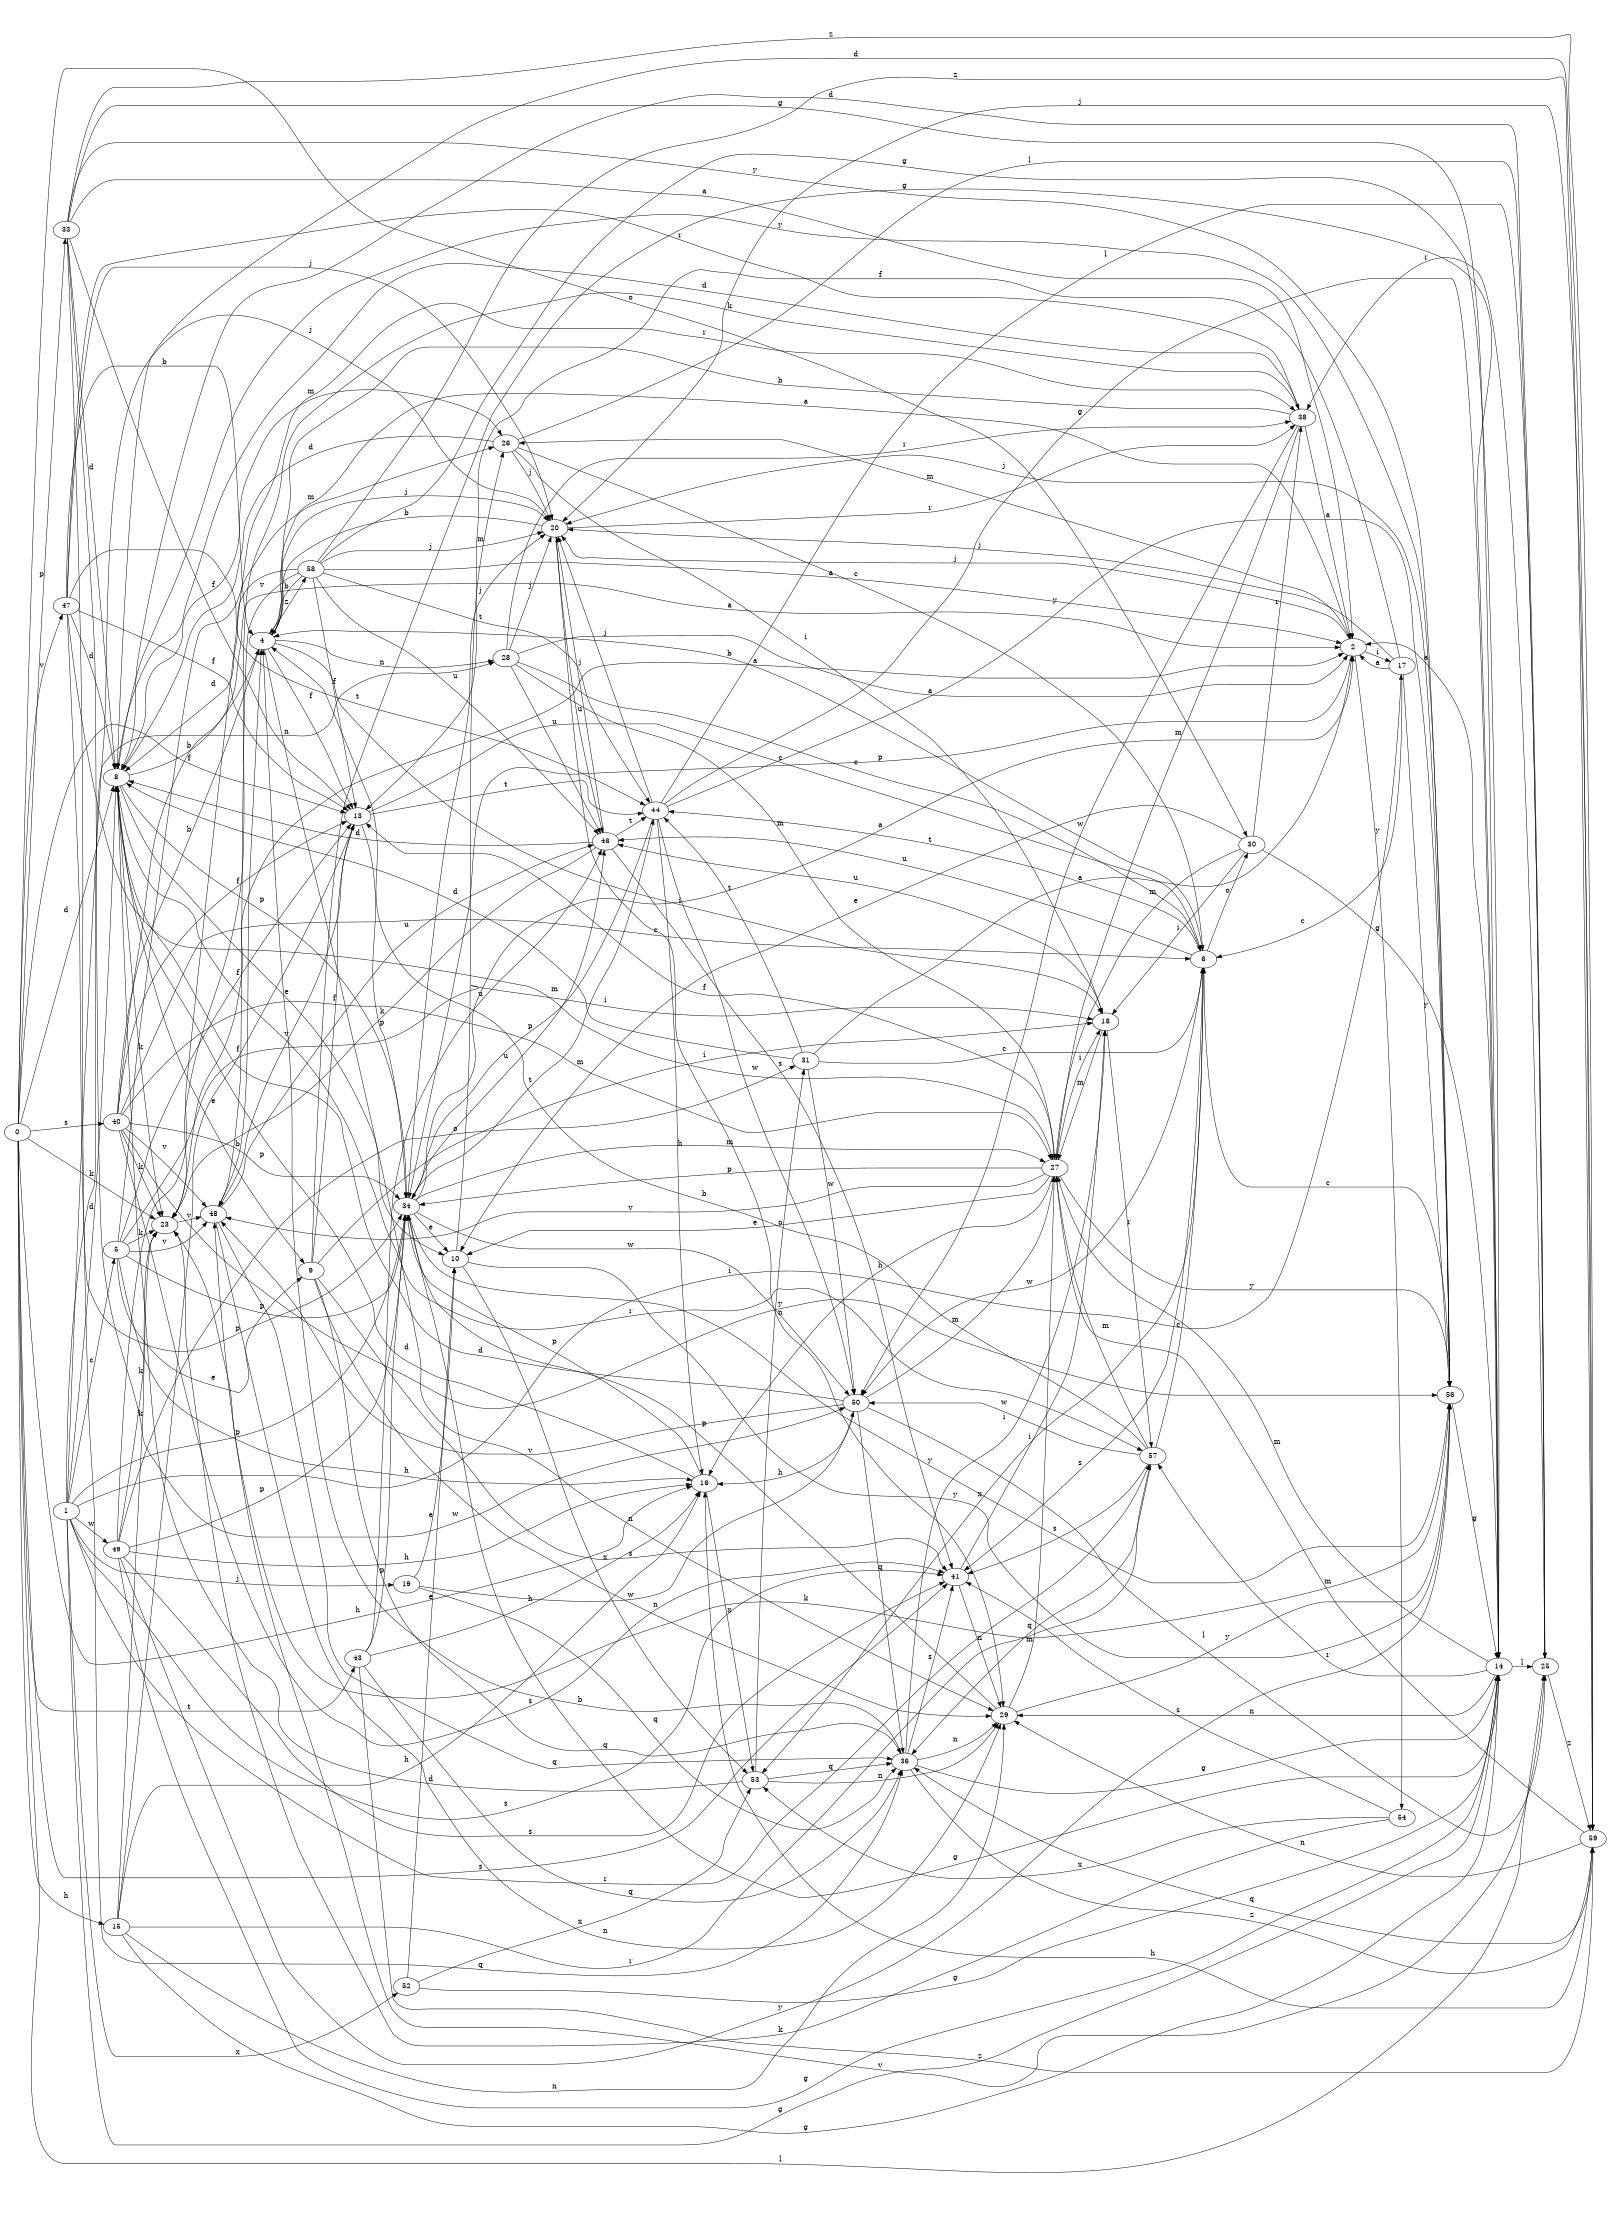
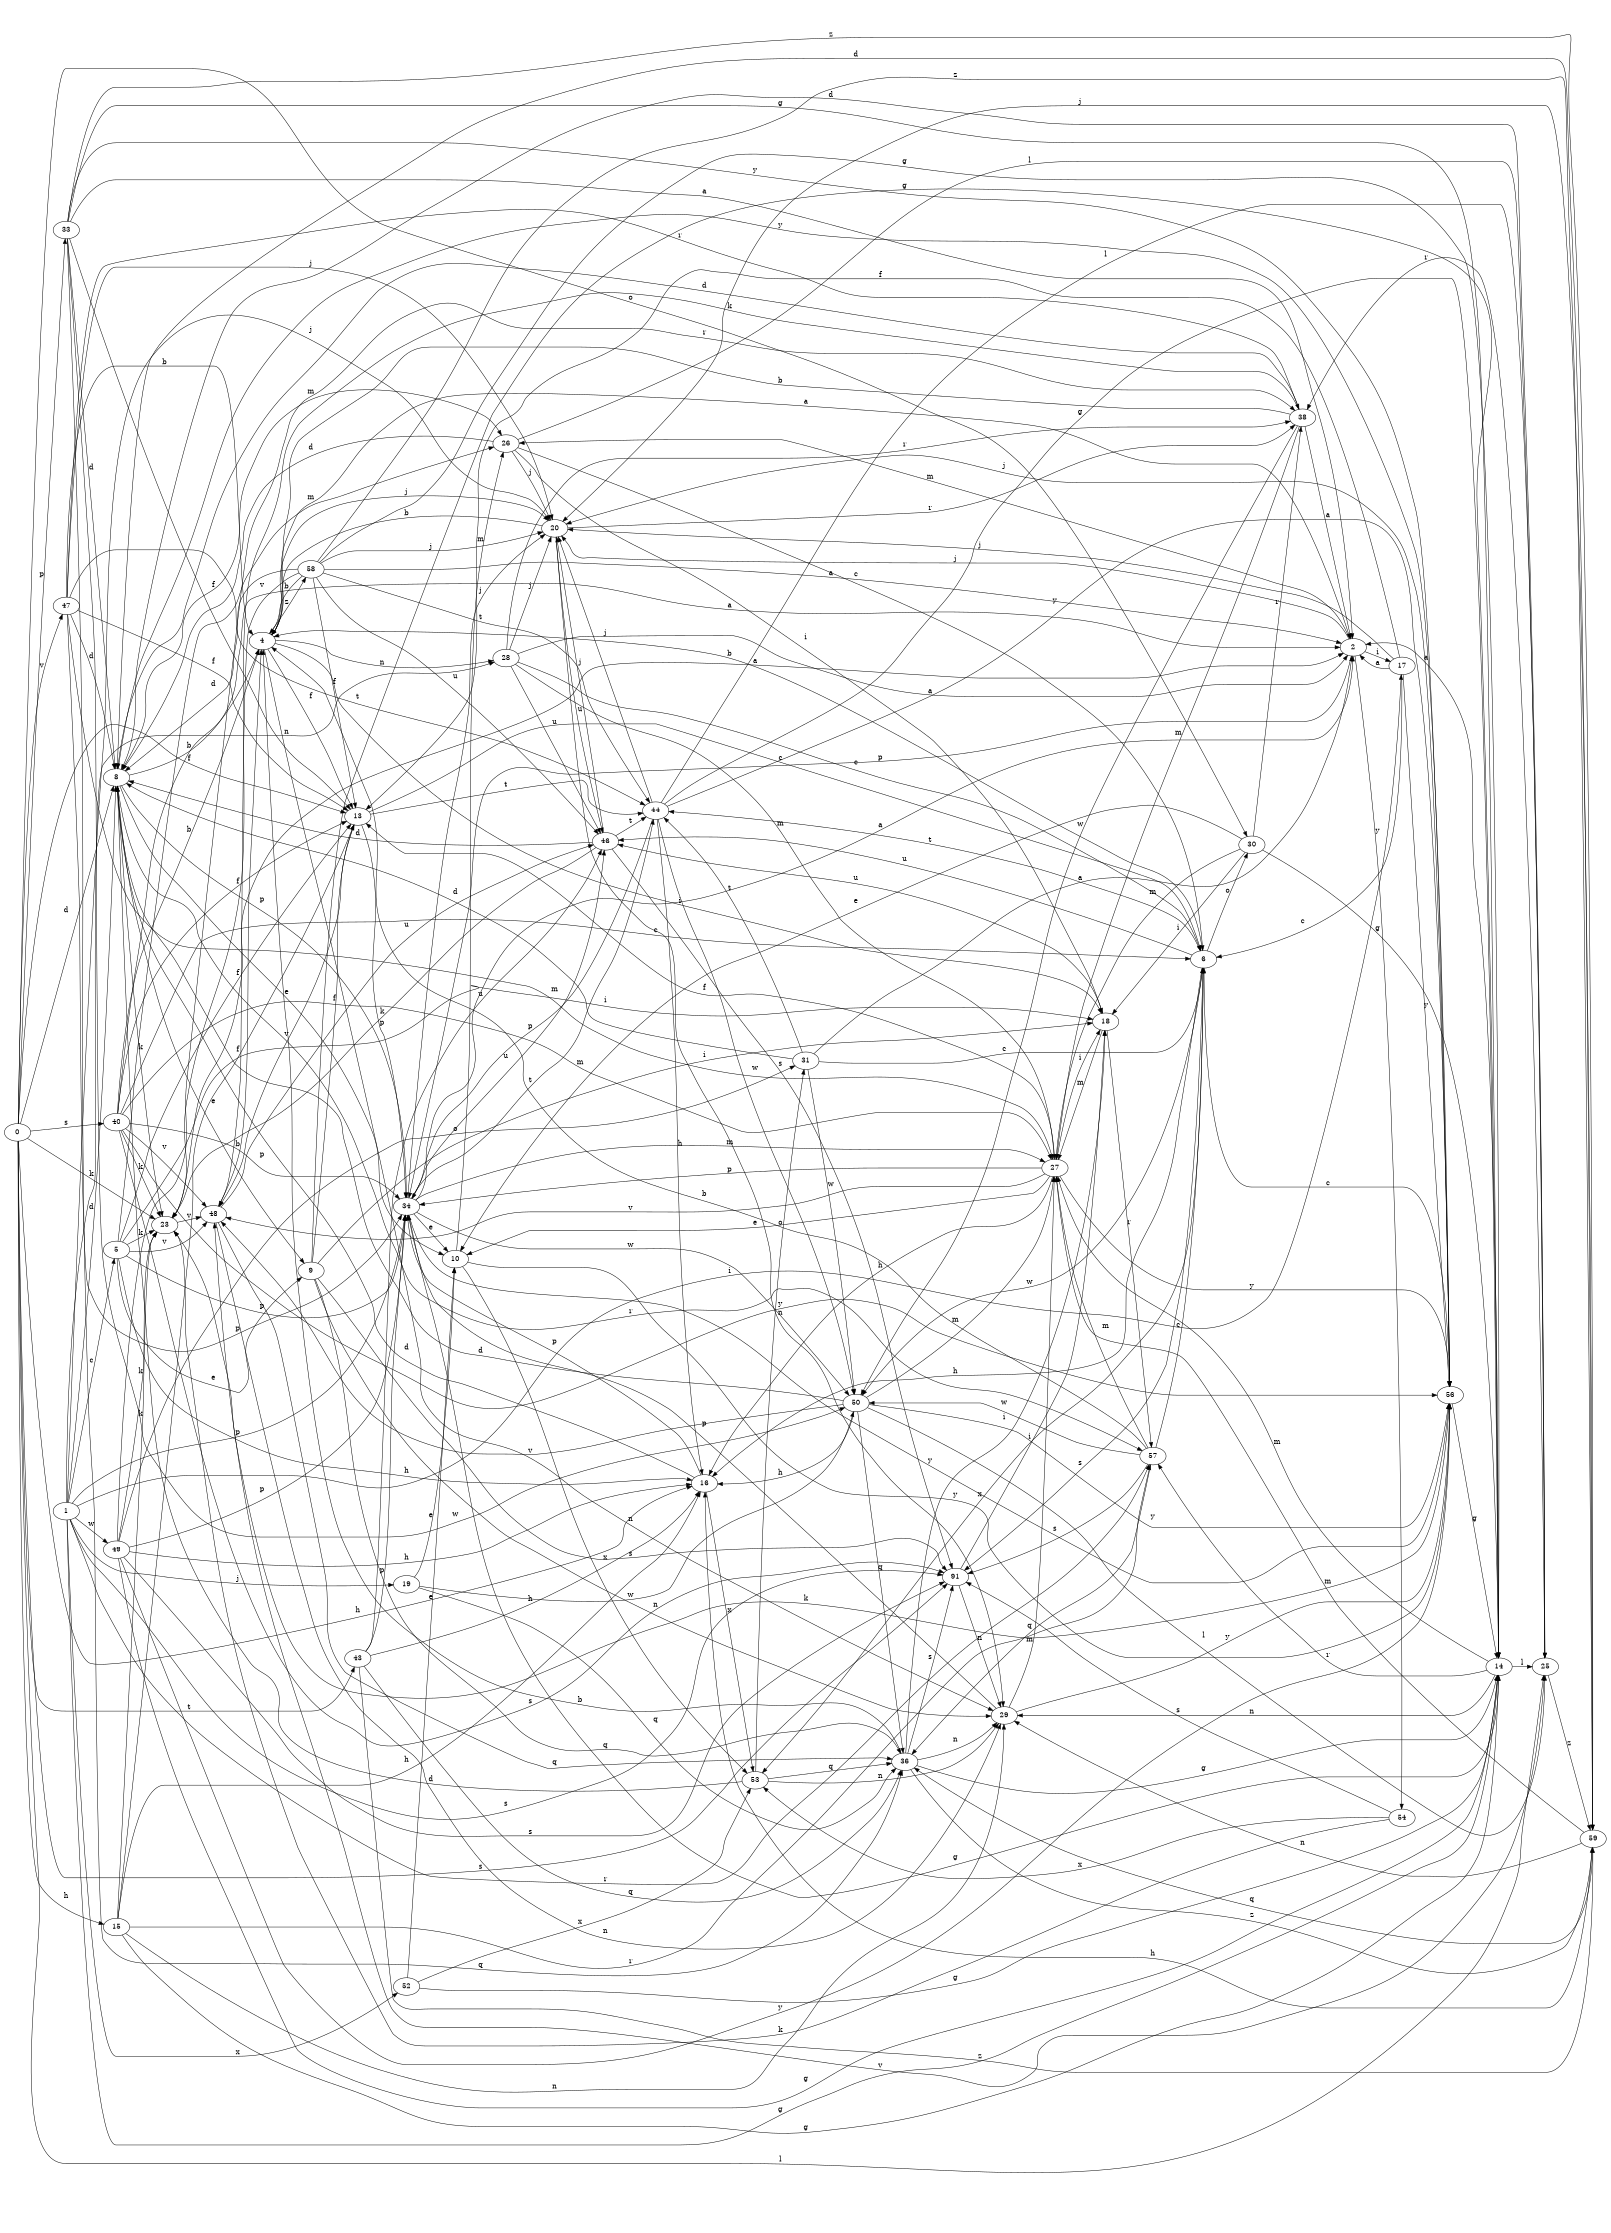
edge "6" -> "16": added, label "h"
edge "50" -> "56": added, label "y"
node "41": label "41" -> "91"
